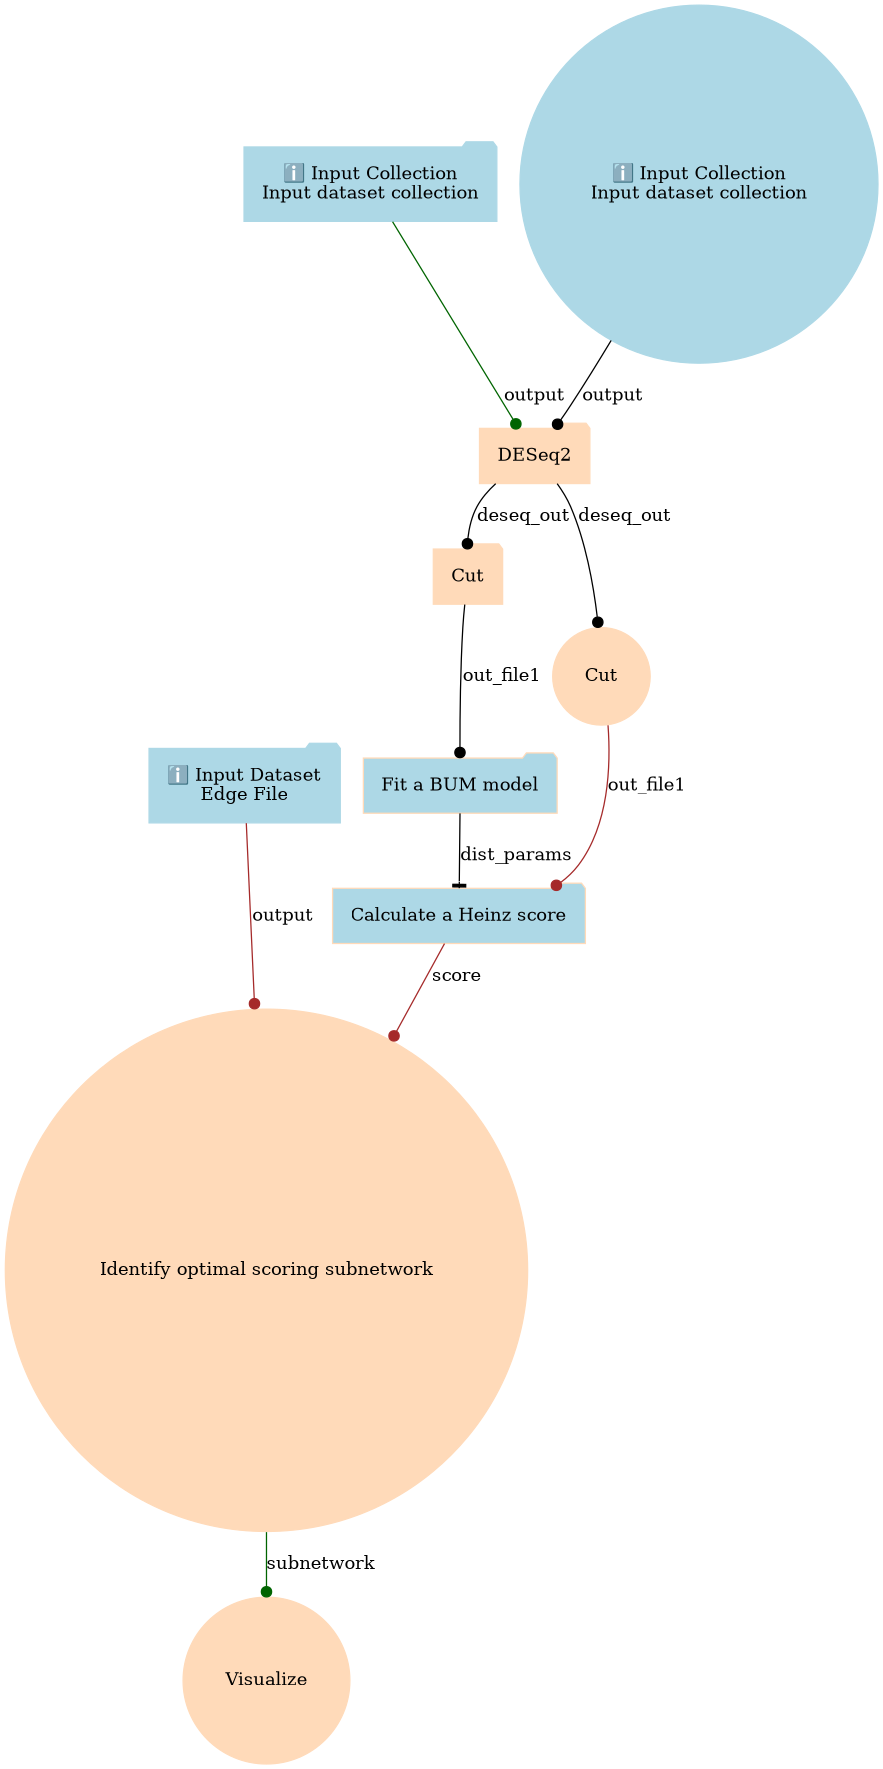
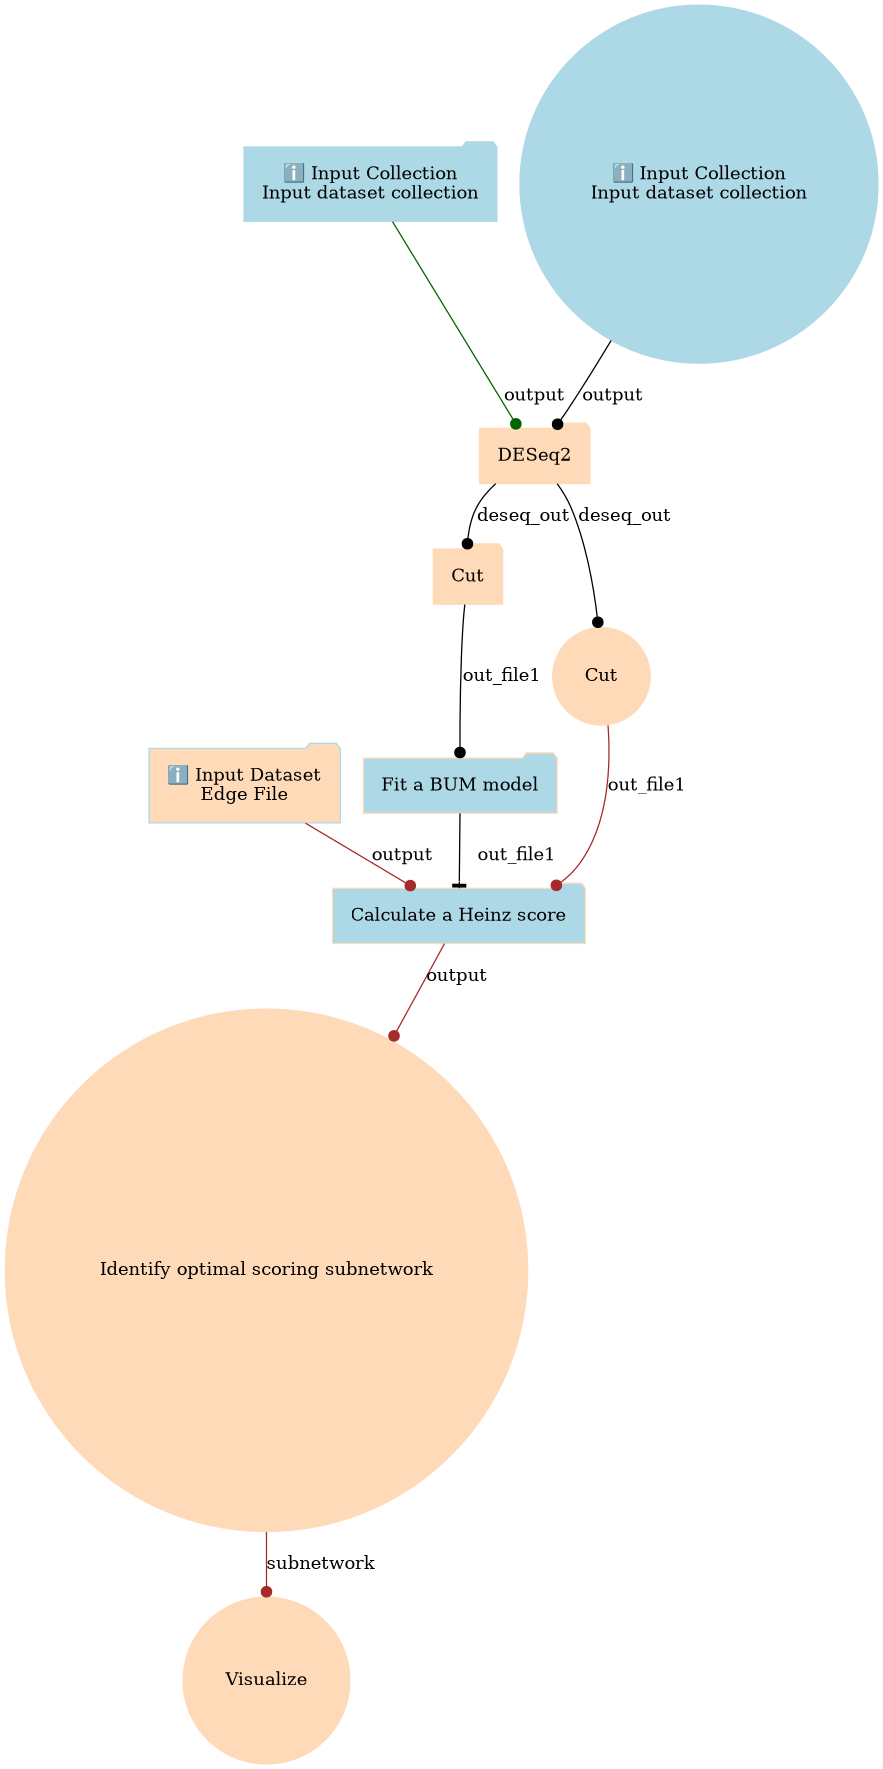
node "ℹ️ Input Dataset Edge File": fillcolor lightblue -> peachpuff
edge "Fit a BUM model" -> "Calculate a Heinz score": label "dist_params" -> "out_file1"
edge "ℹ️ Input Dataset Edge File" -> "Identify optimal scoring subnetwork": now "ℹ️ Input Dataset Edge File" -> "Calculate a Heinz score"
edge "Calculate a Heinz score" -> "Identify optimal scoring subnetwork": label "score" -> "output"
edge "Identify optimal scoring subnetwork" -> "Visualize": color darkgreen -> brown
